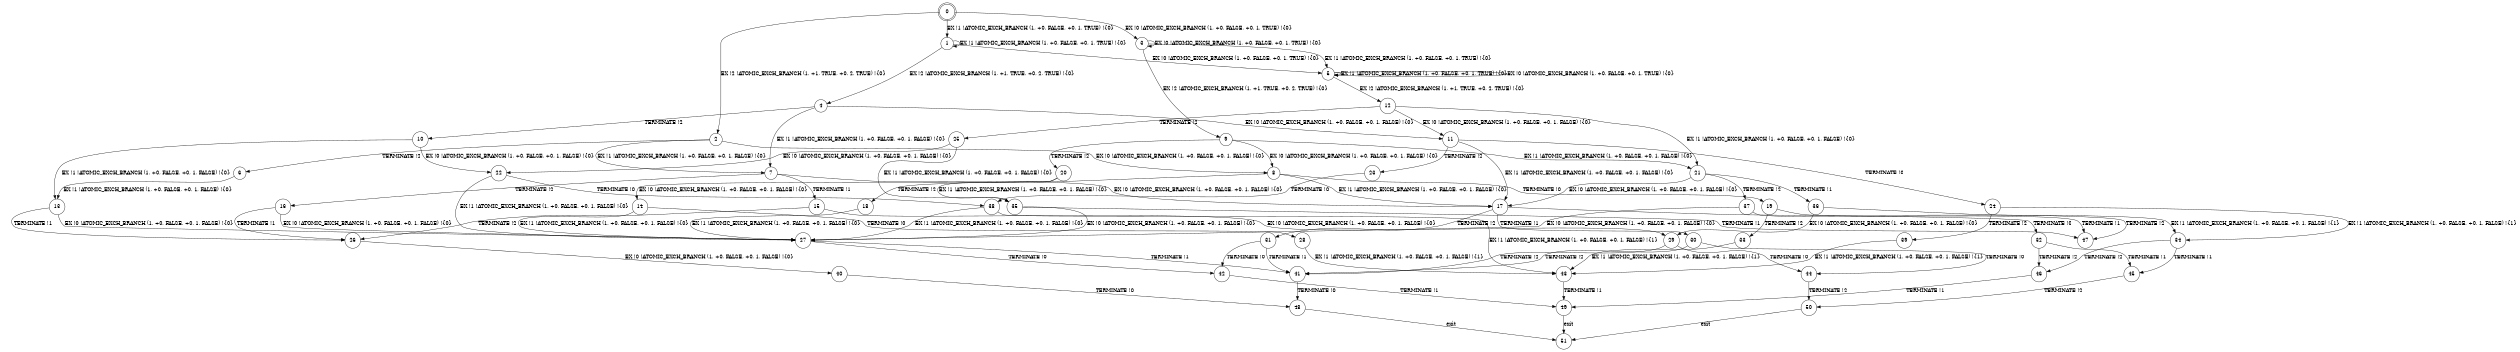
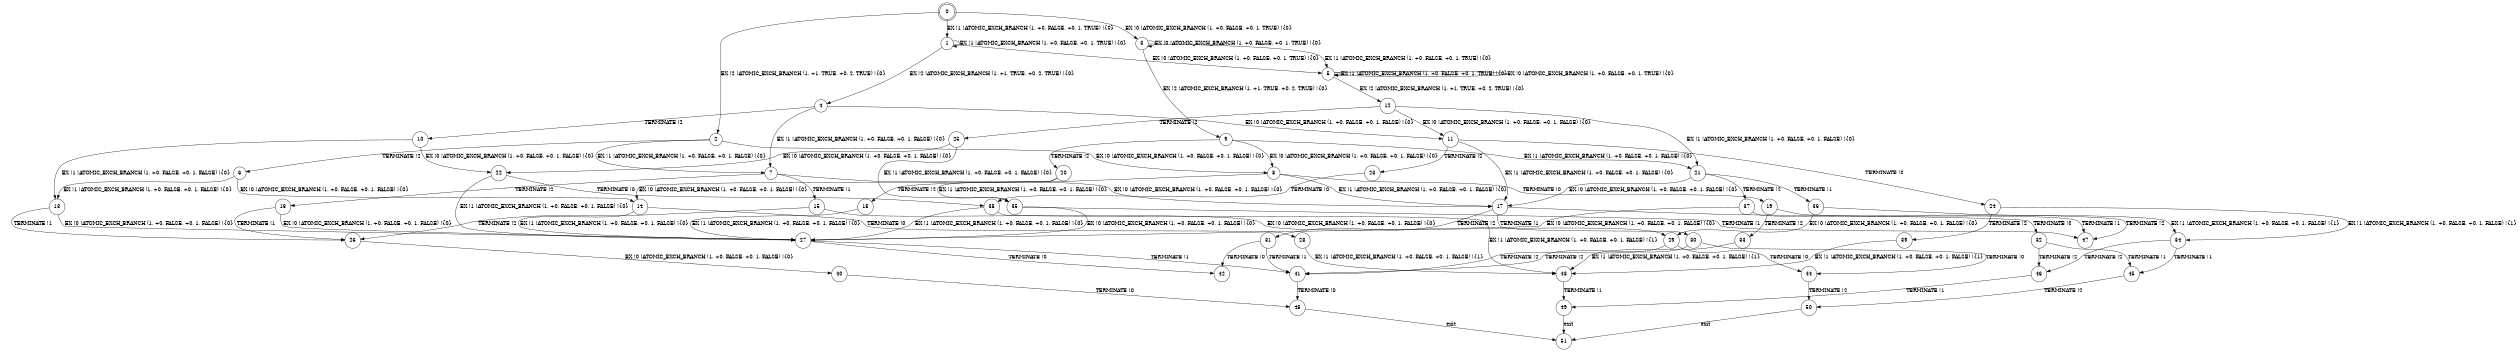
edge "6" -> "14": added, label "EX !0 !ATOMIC_EXCH_BRANCH (1, +0, FALSE, +0, 1, FALSE) !{0}"
edge "42" -> "49": removed, label "TERMINATE !1"
